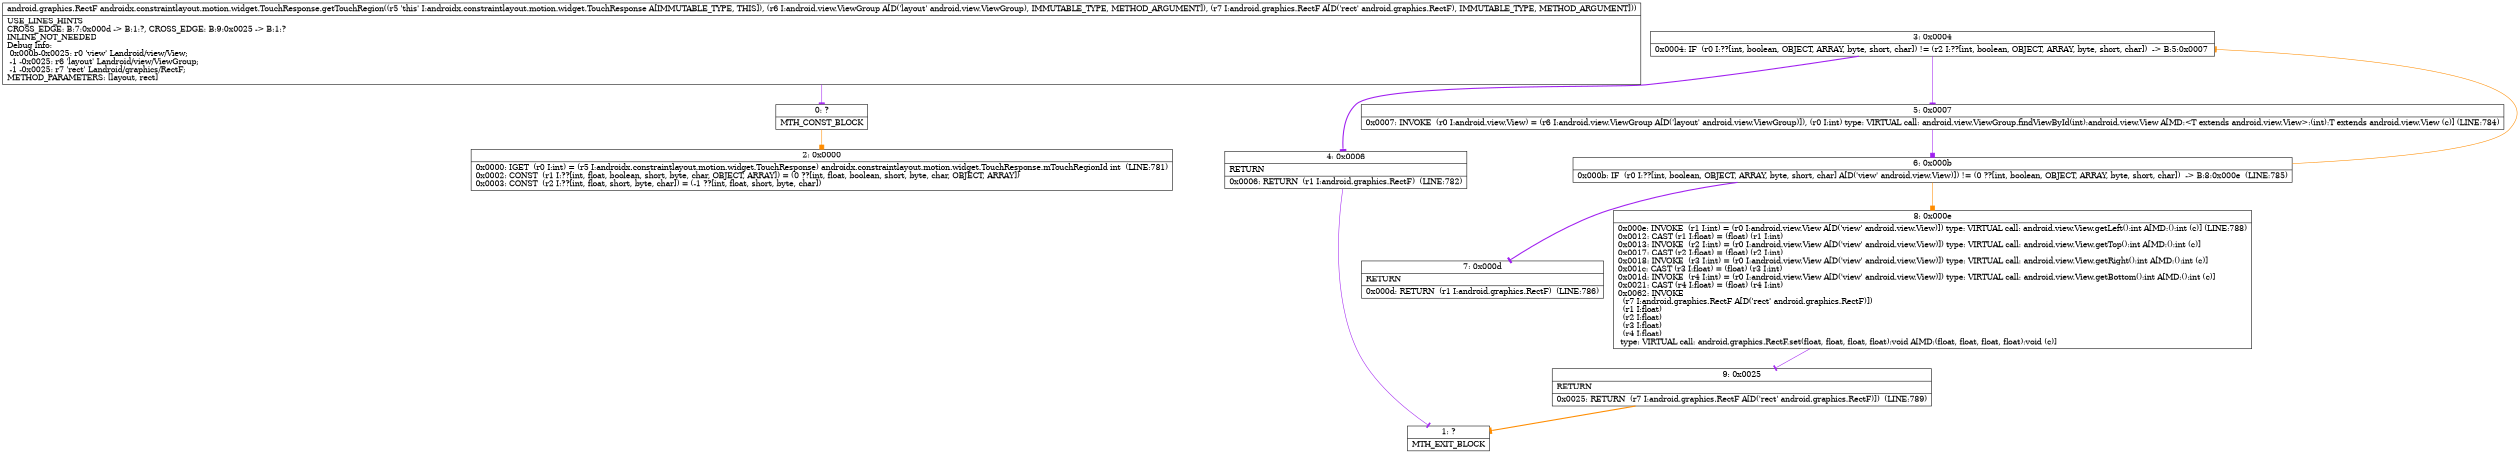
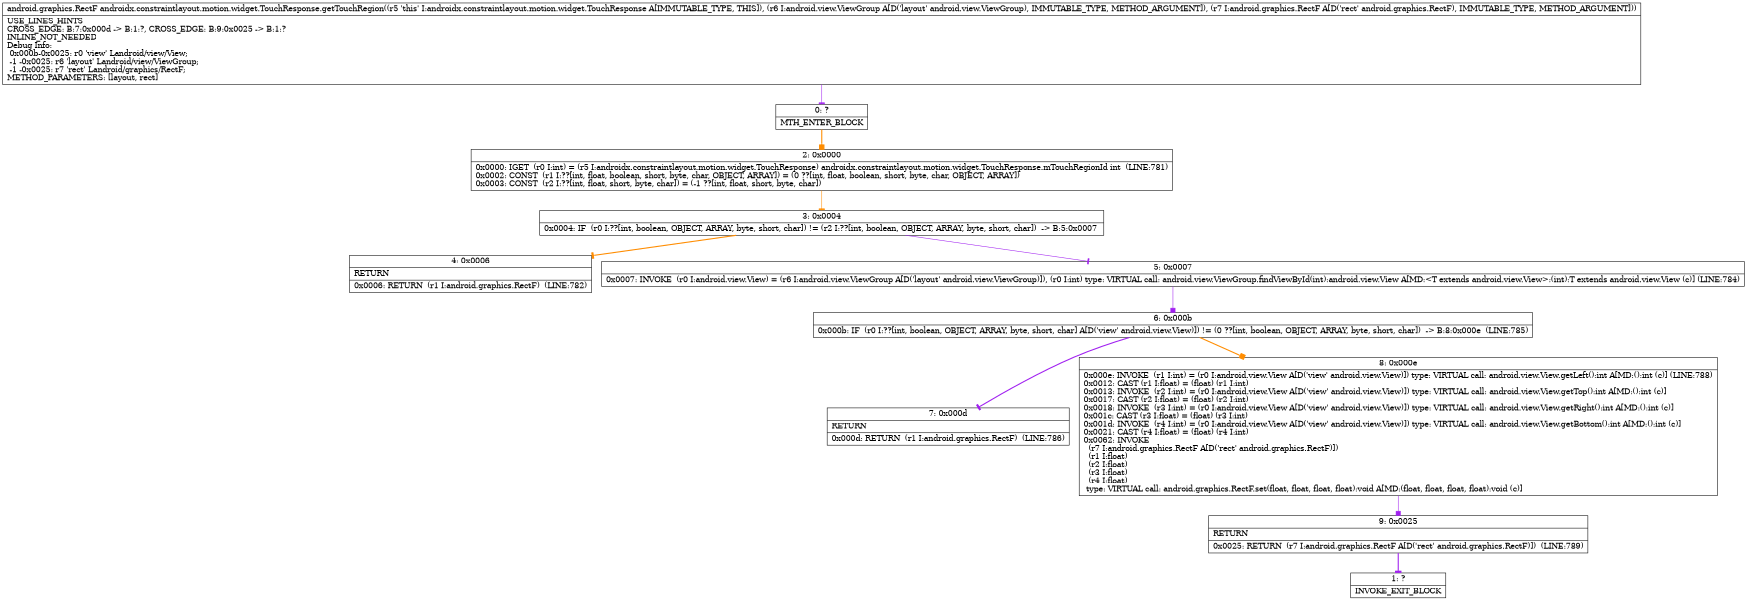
edge "3: 0x0004" -> "4: 0x0006": color purple -> darkorange
edge "6: 0x000b" -> "3: 0x0004": now "2: 0x0000" -> "3: 0x0004"
node "0: ?": text "MTH_CONST_BLOCK" -> "MTH_ENTER_BLOCK"
edge "0: ?" -> "2: 0x0000": style solid -> bold
edge "6: 0x000b" -> "8: 0x000e": style solid -> bold
edge "4: 0x0006" -> "1: ?": removed
edge "8: 0x000e" -> "9: 0x0025": arrowhead tee -> box
edge "9: 0x0025" -> "1: ?": color darkorange -> purple
node "1: ?": text "MTH_EXIT_BLOCK" -> "INVOKE_EXIT_BLOCK"
